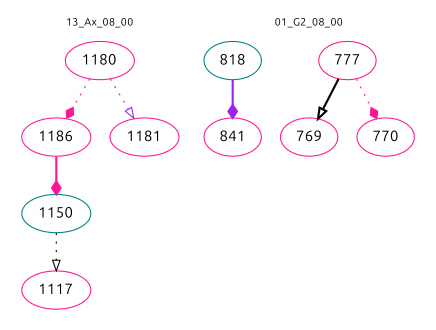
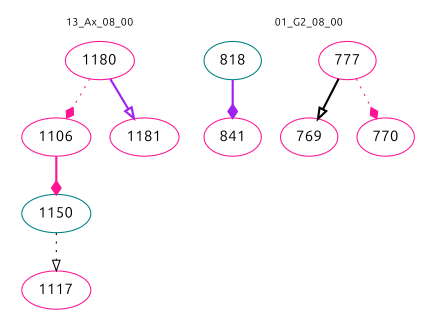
edge "1180" -> "1181": style dotted -> bold
node "1186": label "1186" -> "1106"
